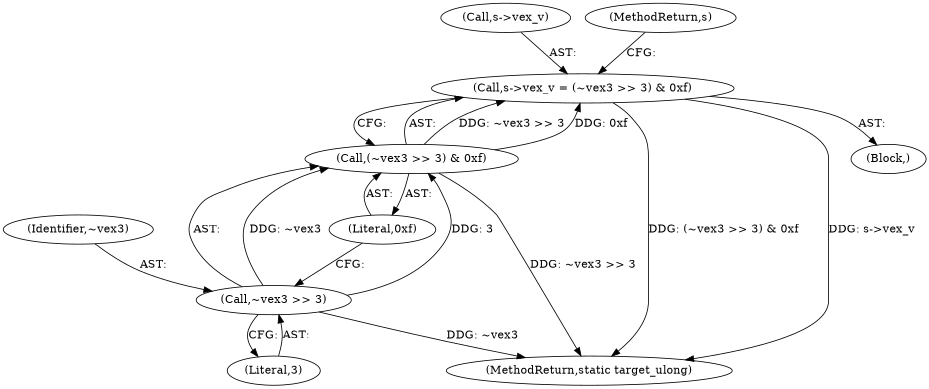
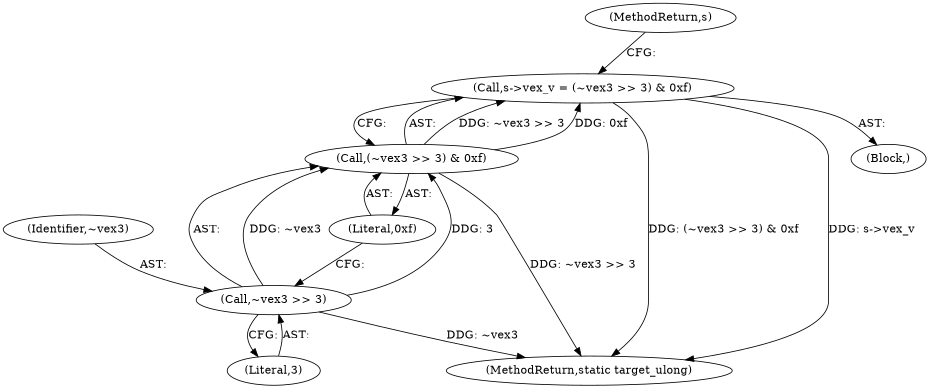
node "(Call,s->vex_v)": removed
